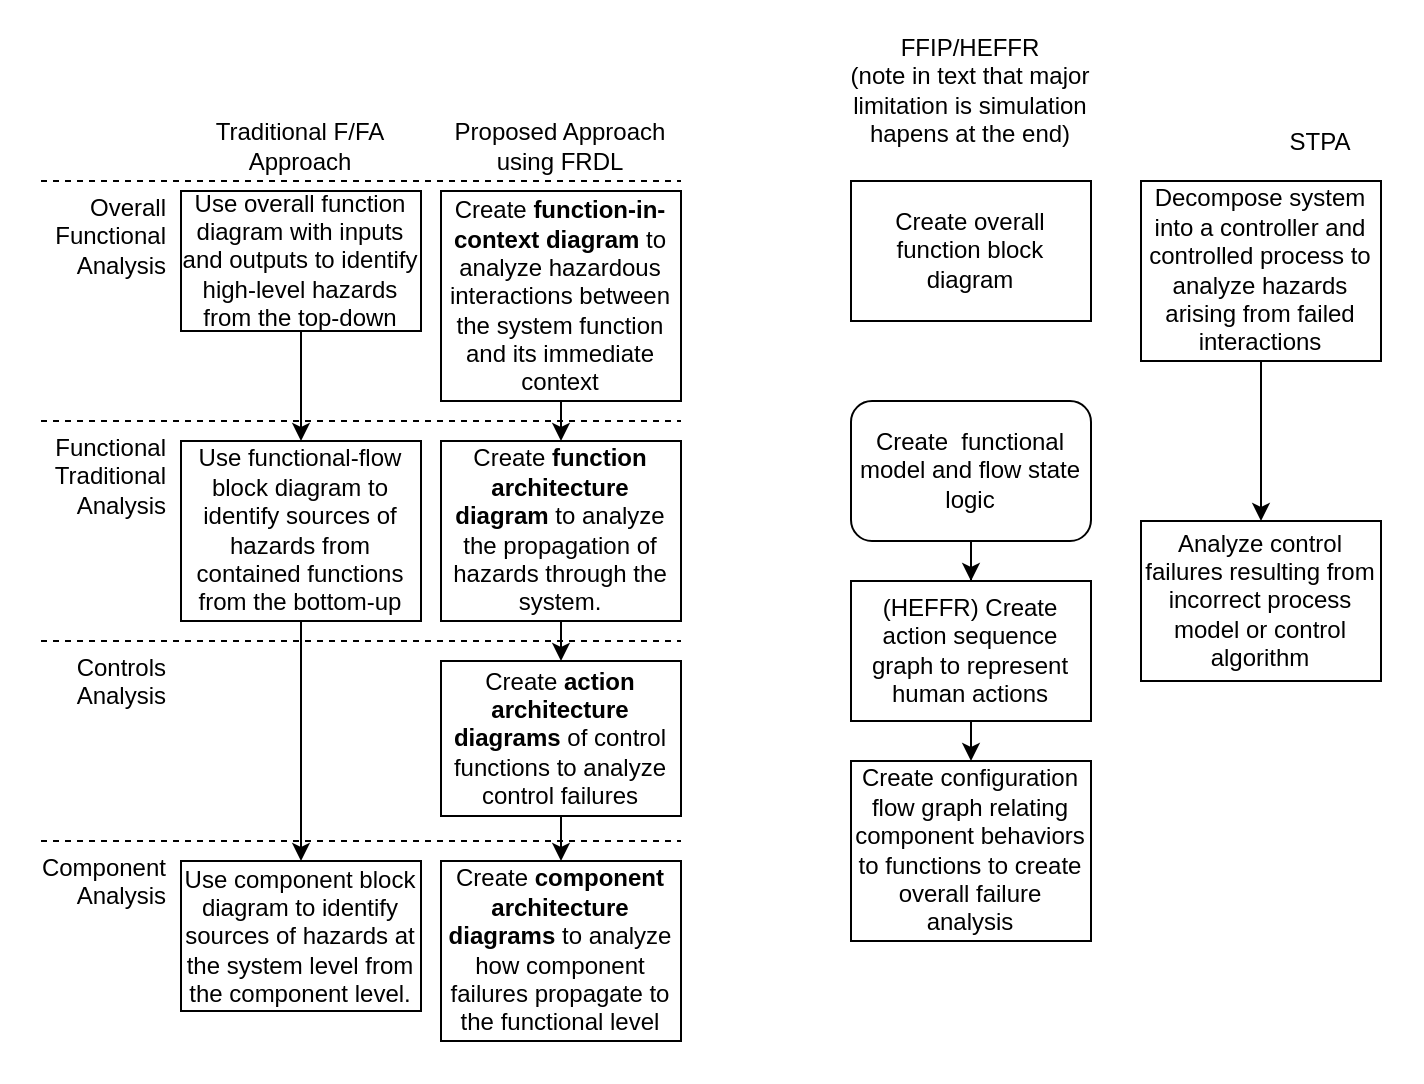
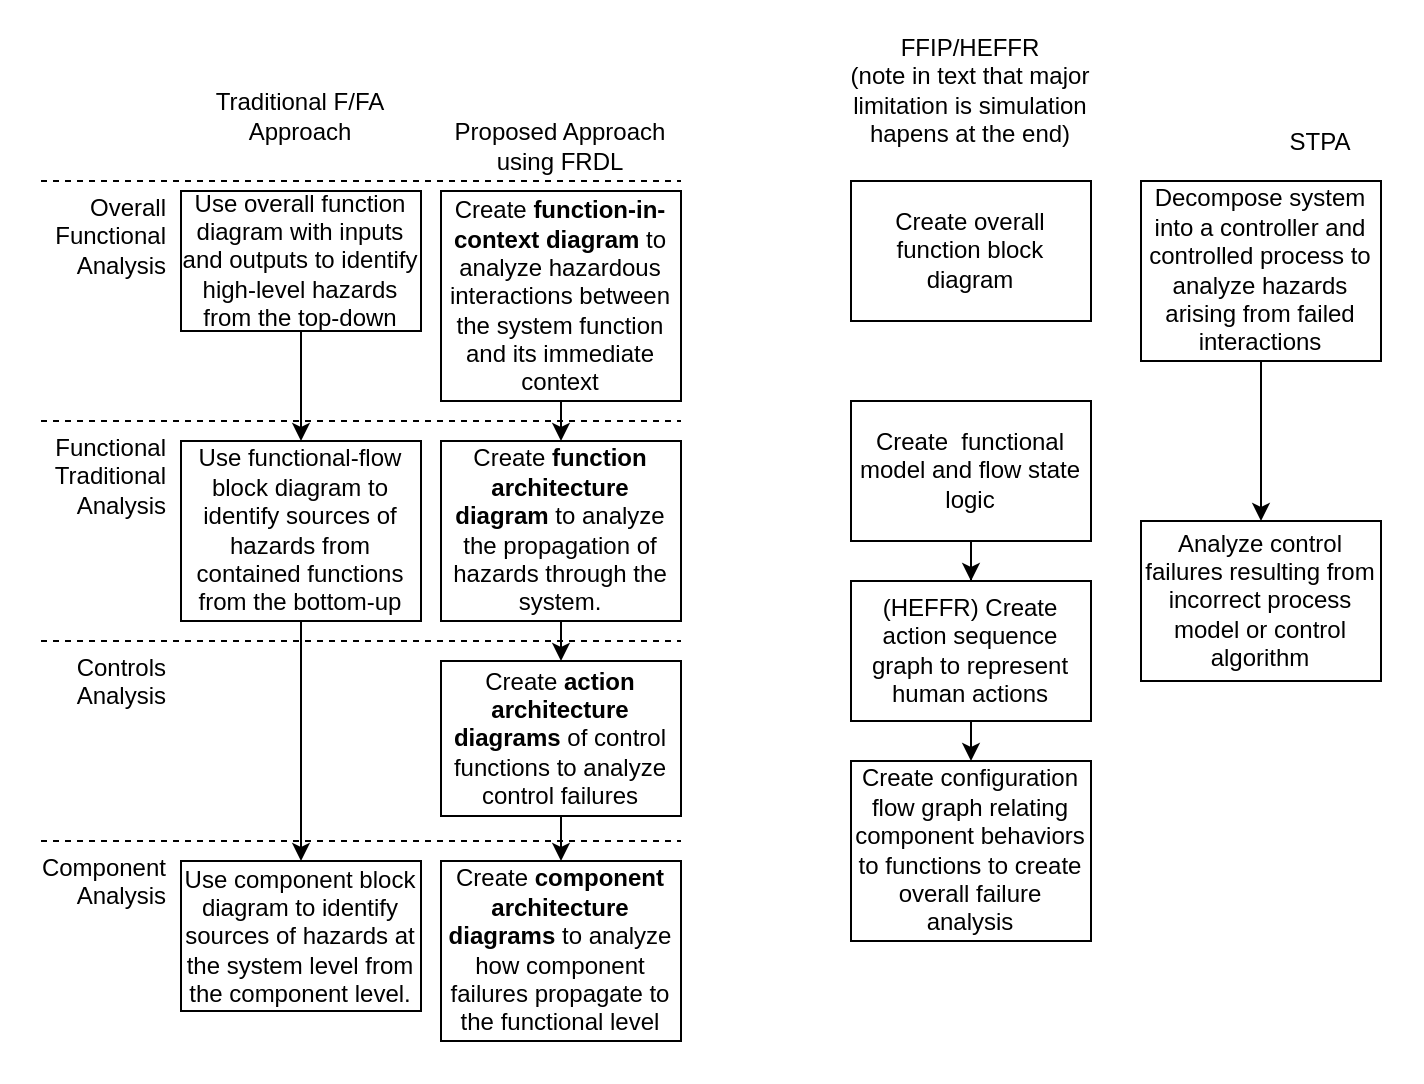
node "Traditional F/FA Approach": moved (301, 151) -> (301, 121)
node "Create functional model and flow state logic": shape rounded rectangle -> rectangle
